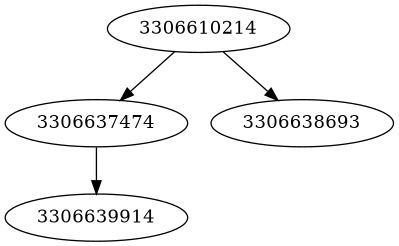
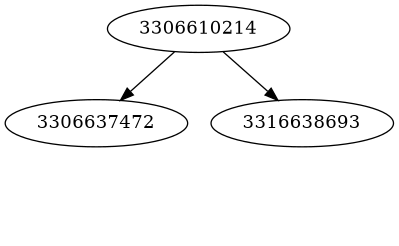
node "3306637474": label "3306637474" -> "3306637472"
node "3306638693": label "3306638693" -> "3316638693"
node "3306639914": removed
